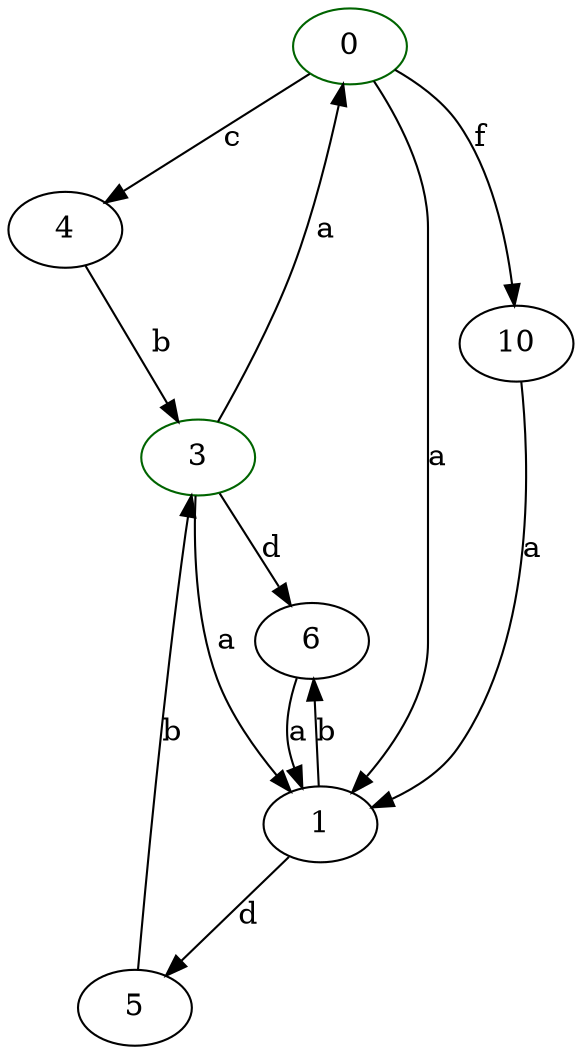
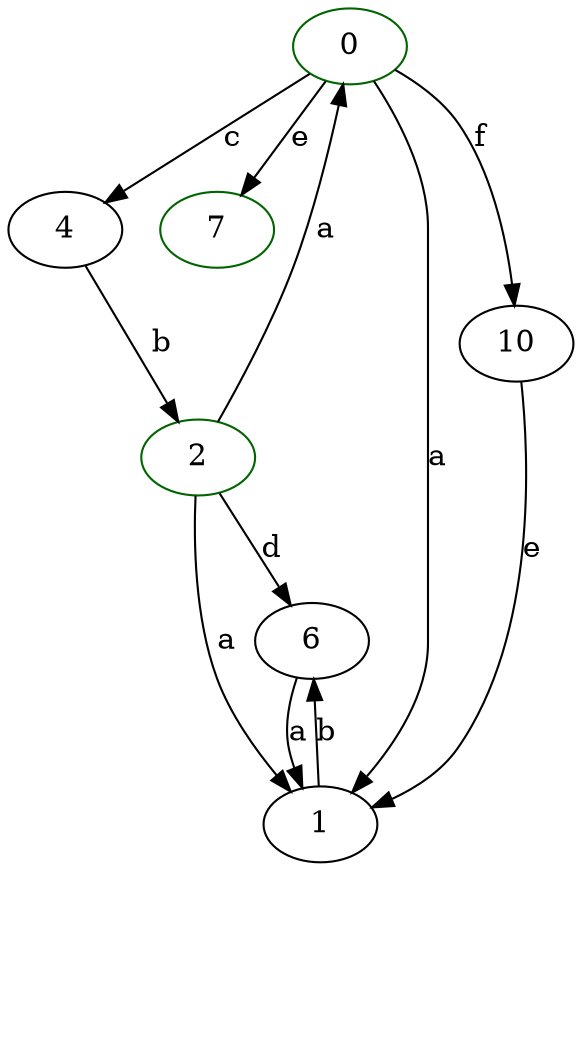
node "7": added
node "3": label "3" -> "2"
edge "10" -> "1": label "a" -> "e"
node "5": removed
